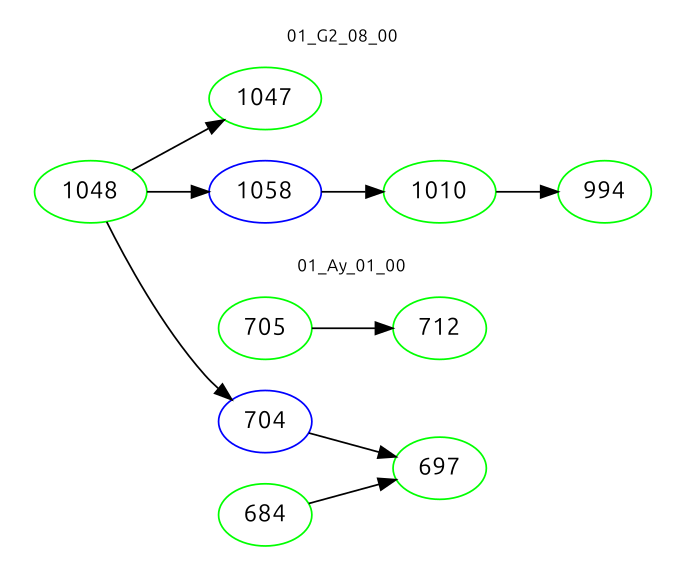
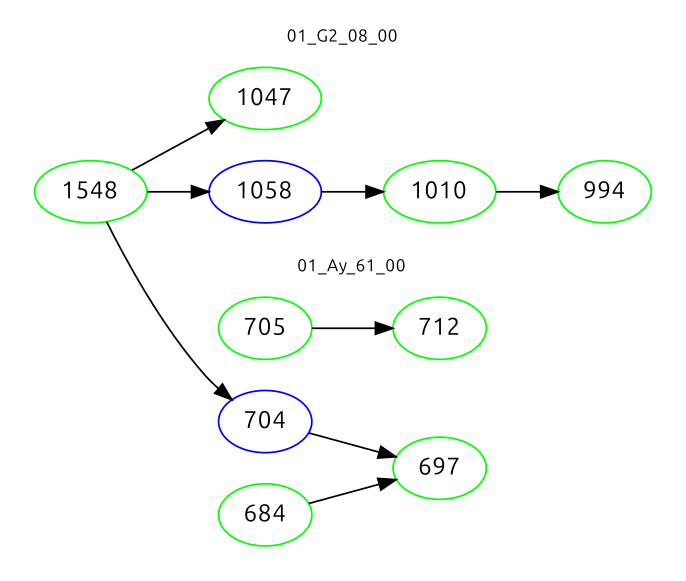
node "1048": label "1048" -> "1548"
cluster "01_Ay_01_00": label "01_Ay_01_00" -> "01_Ay_61_00"
